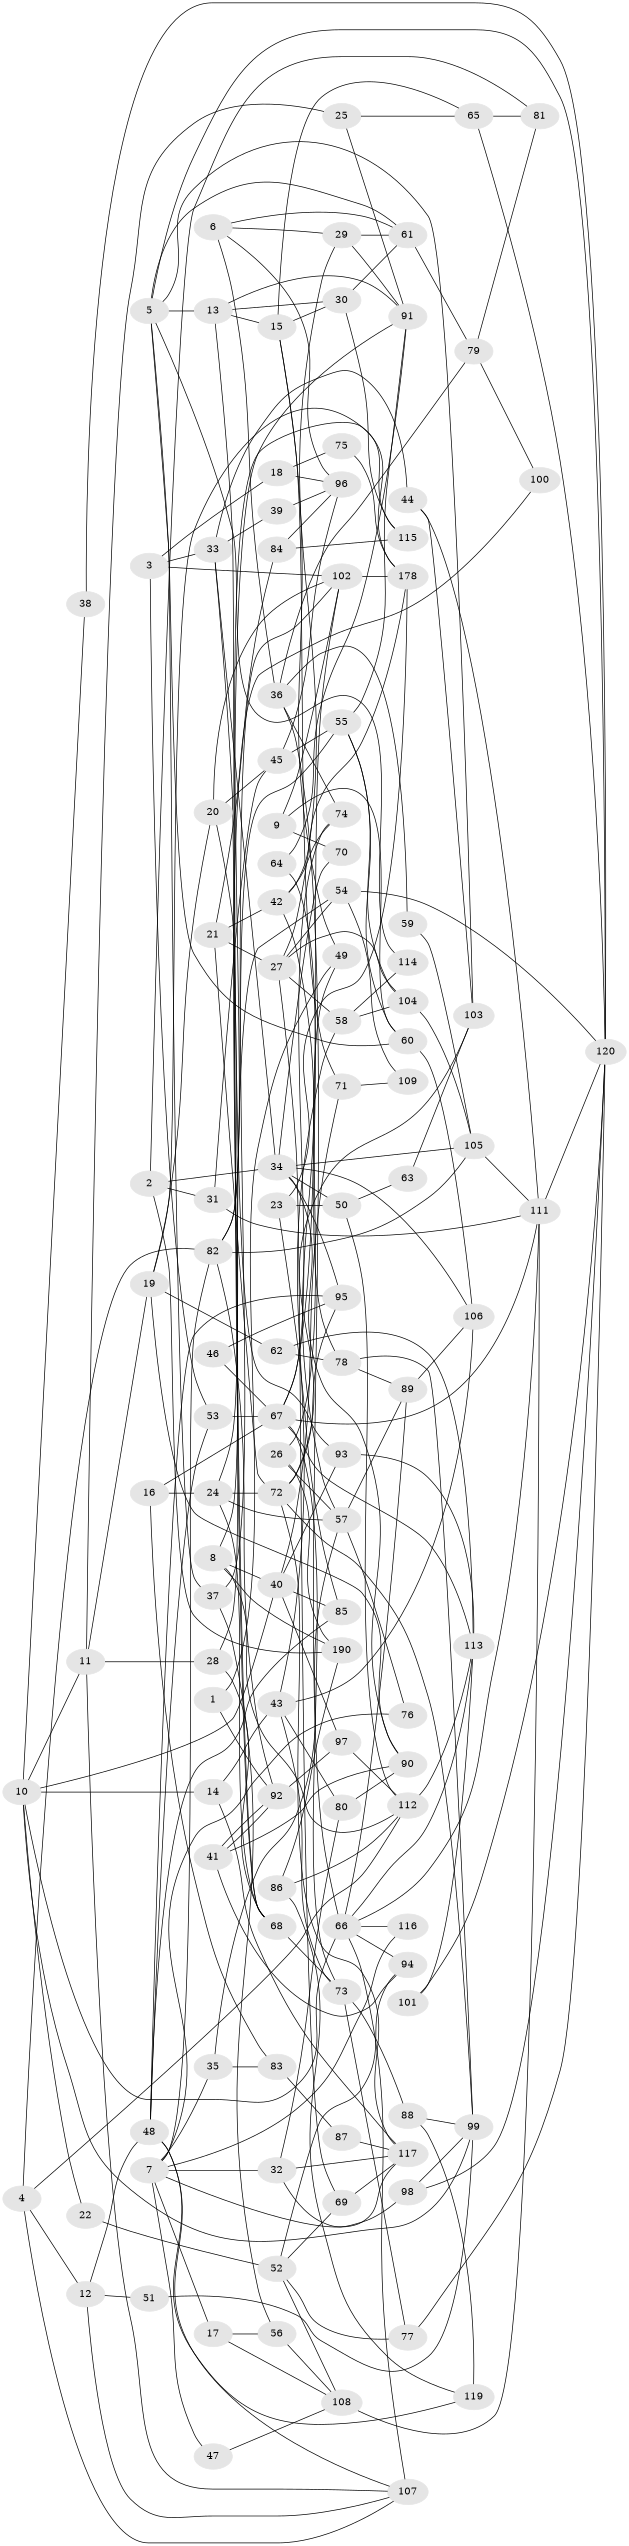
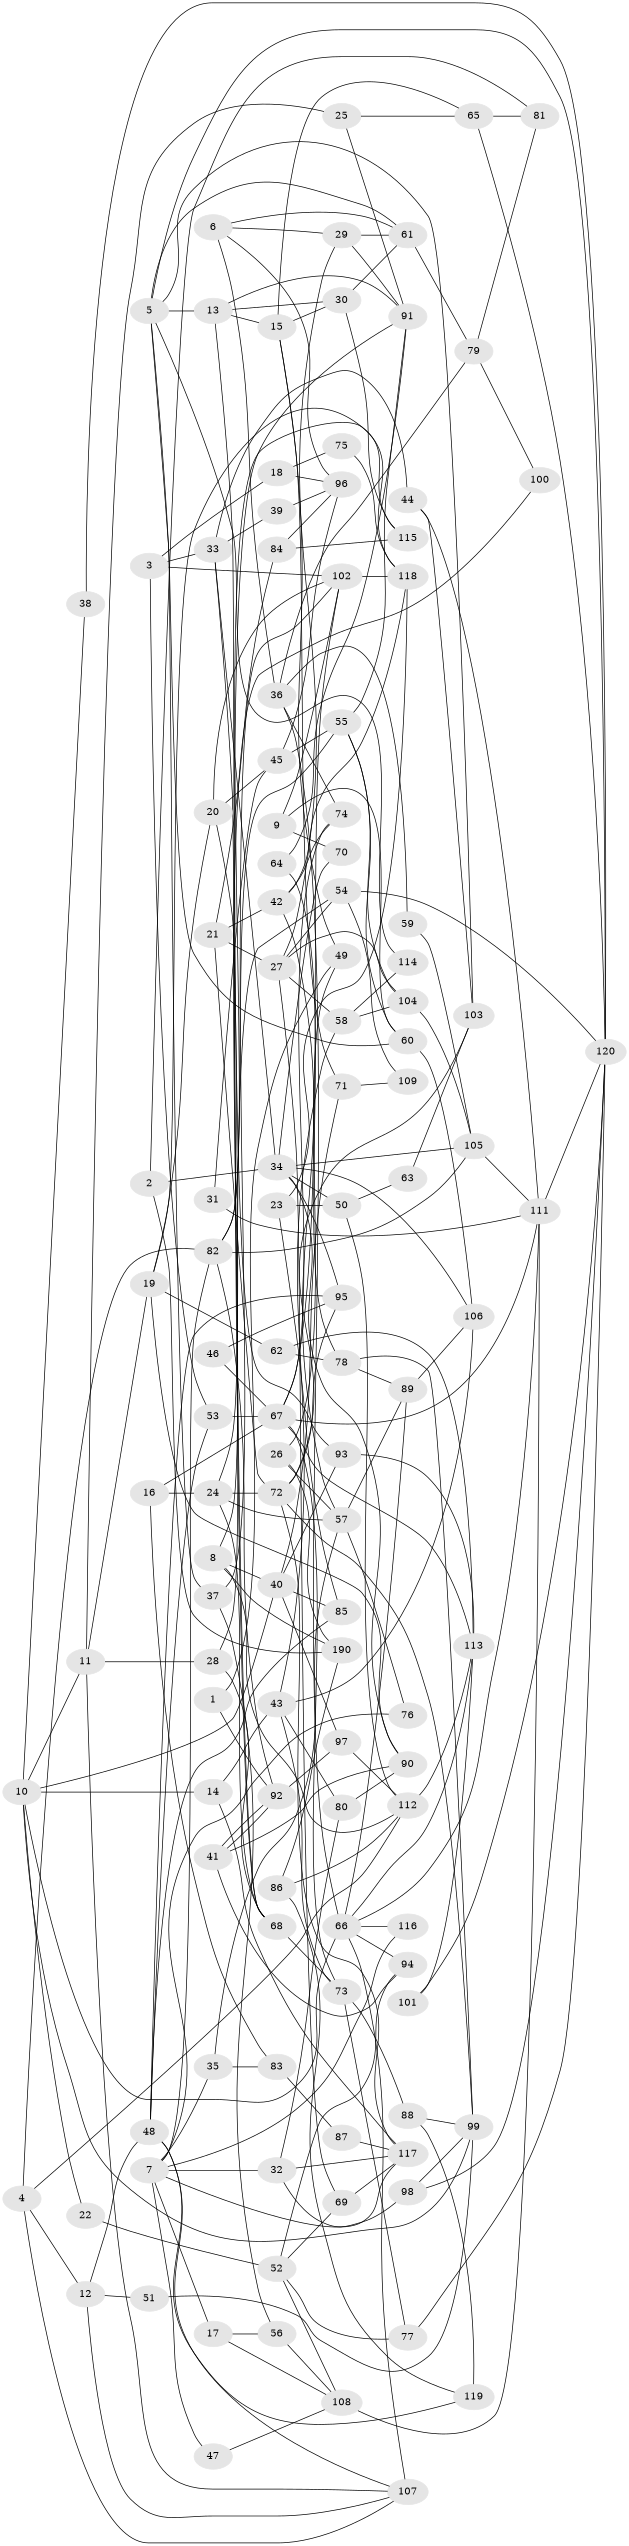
node "178": label "178" -> "118"
edge "2" -- "31": removed
